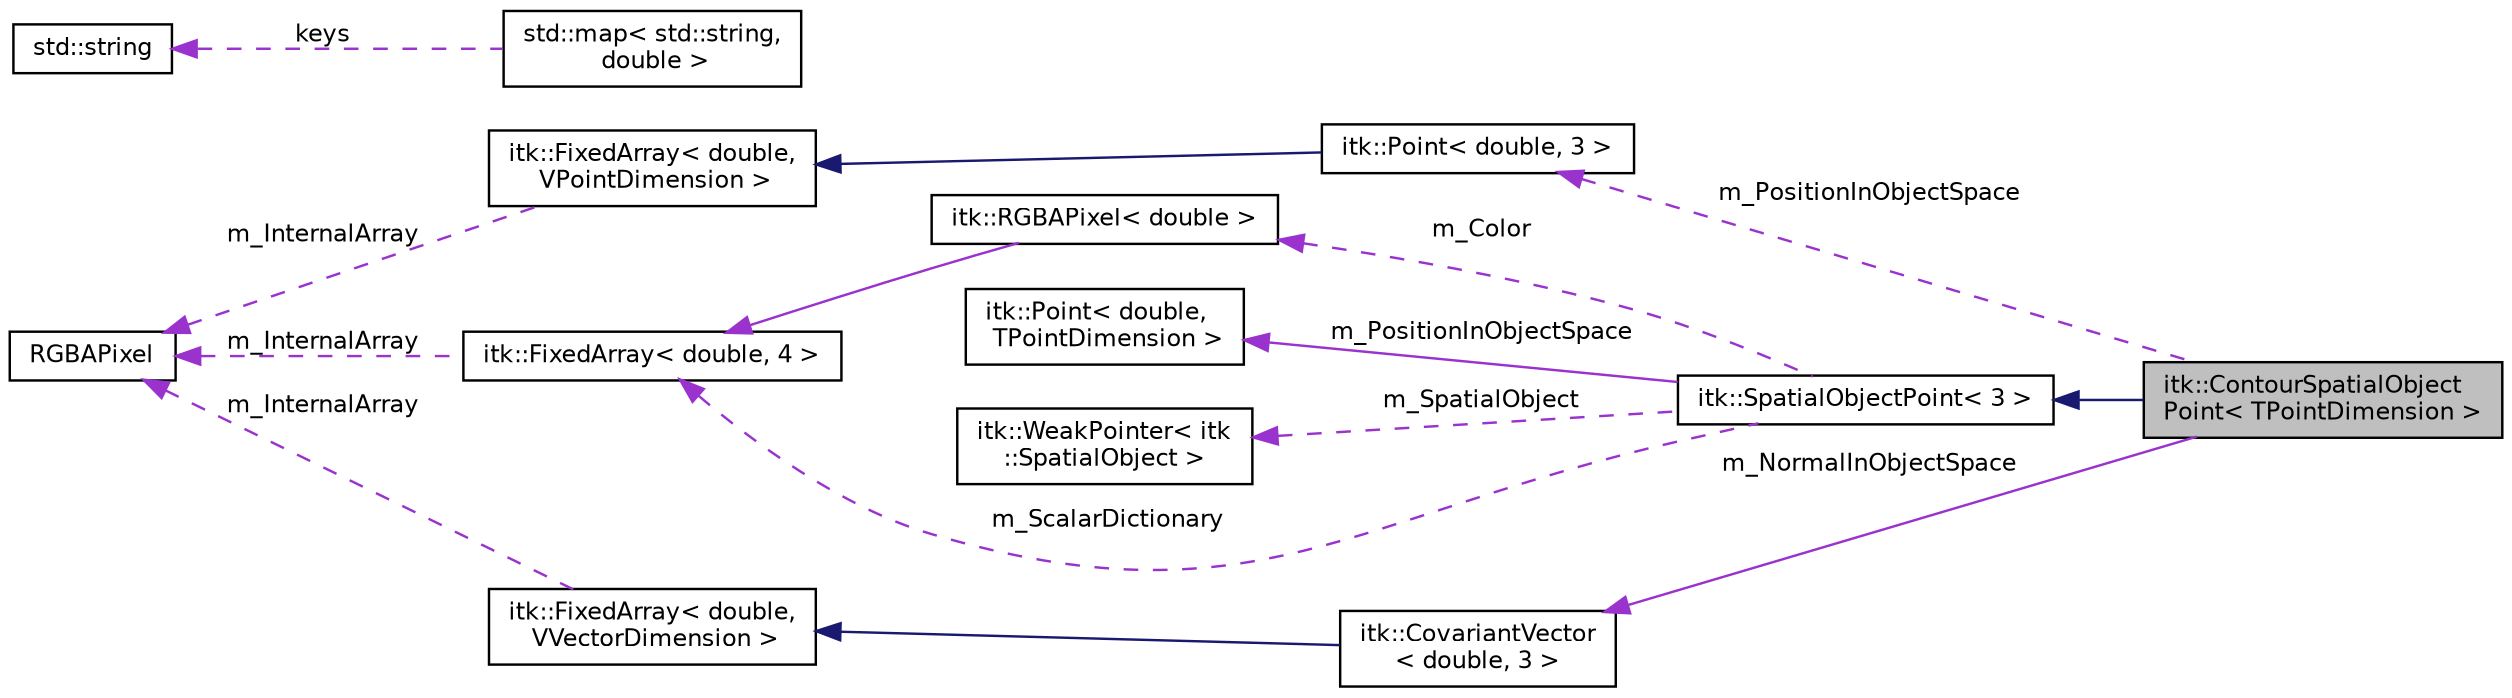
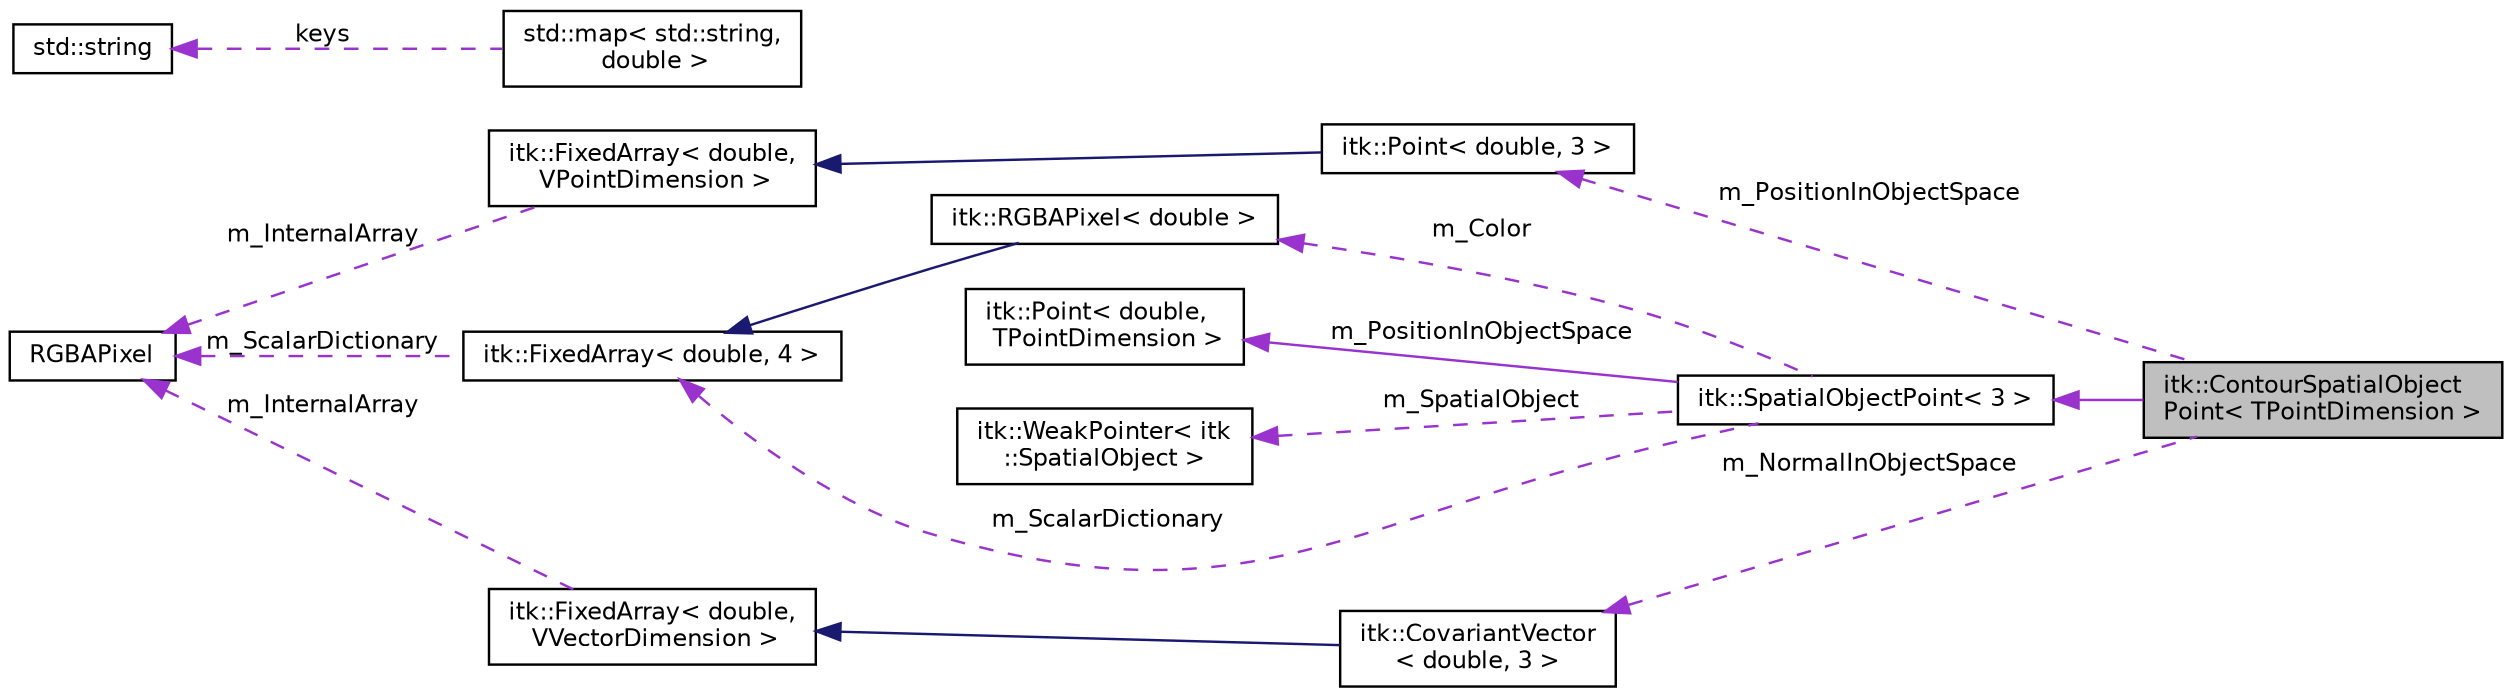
edge "itk::RGBAPixel< double >" -> "itk::FixedArray< double, 4 >": color darkorchid3 -> midnightblue
edge "itk::FixedArray< double, 4 >" -> "RGBAPixel": label " m_InternalArray" -> " m_ScalarDictionary"
edge "itk::ContourSpatialObject Point< TPointDimension >" -> "itk::SpatialObjectPoint< 3 >": color midnightblue -> darkorchid3
edge "itk::ContourSpatialObject Point< TPointDimension >" -> "itk::CovariantVector < double, 3 >": style solid -> dashed
